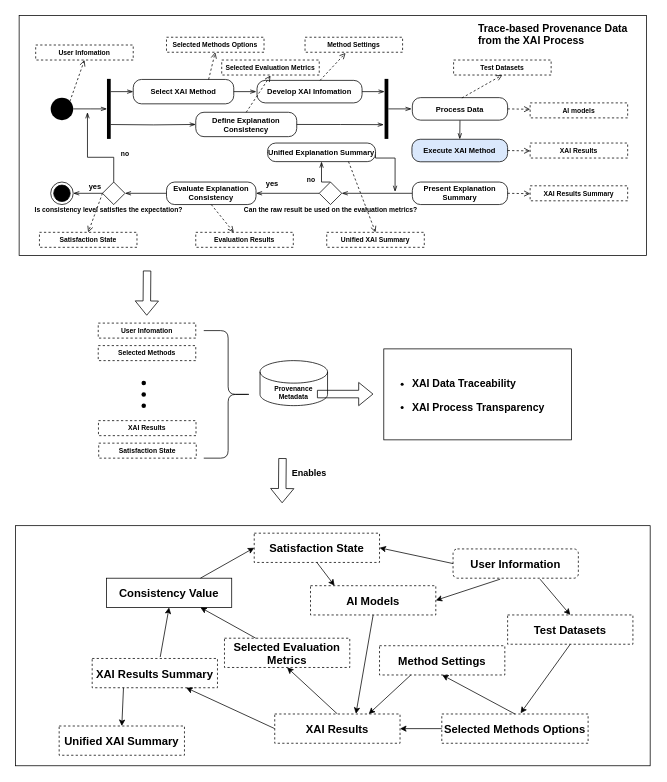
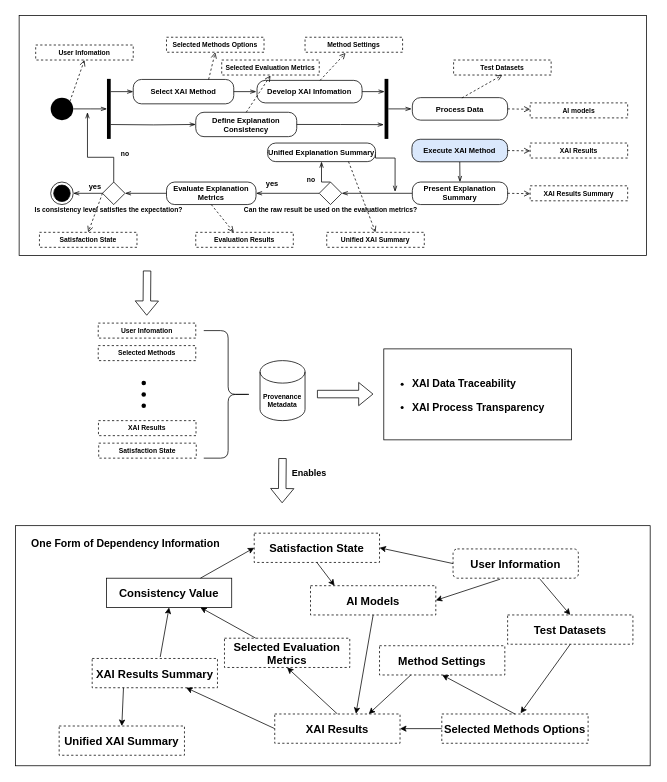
node "Trace-based Provenance Data from the XAI Process": removed
edge "Process Data" -> "Execute XAI Method": removed
edge "Execute XAI Method" -> "Present Explanation Summary": added
node "Evaluate Explanation Consistency": label "Evaluate Explanation Consistency" -> "Evaluate Explanation Metrics"
node "Provenance Metadata": size 68x45 -> 45x60
node "One Form of Dependency Information": added
